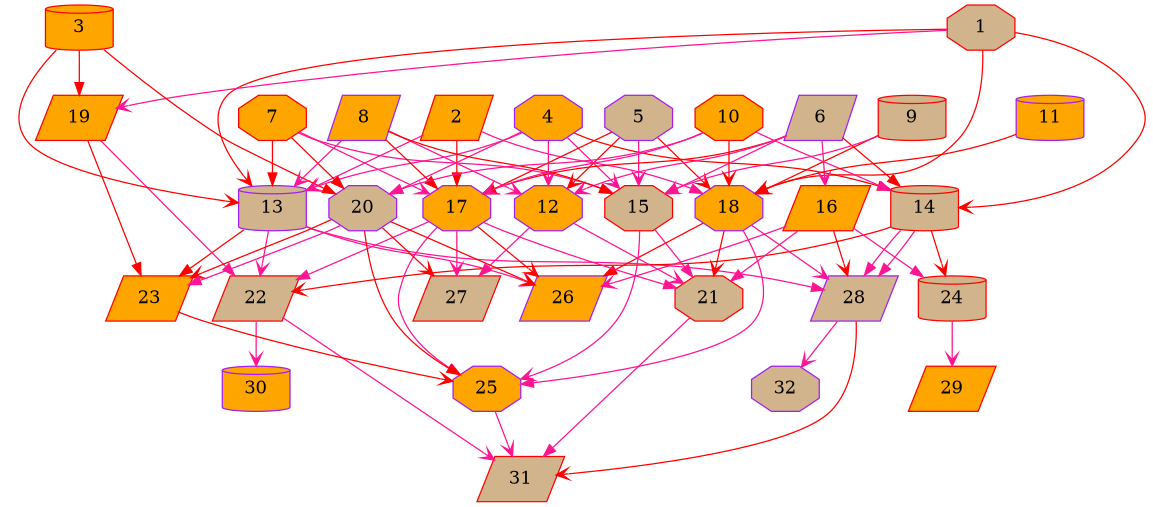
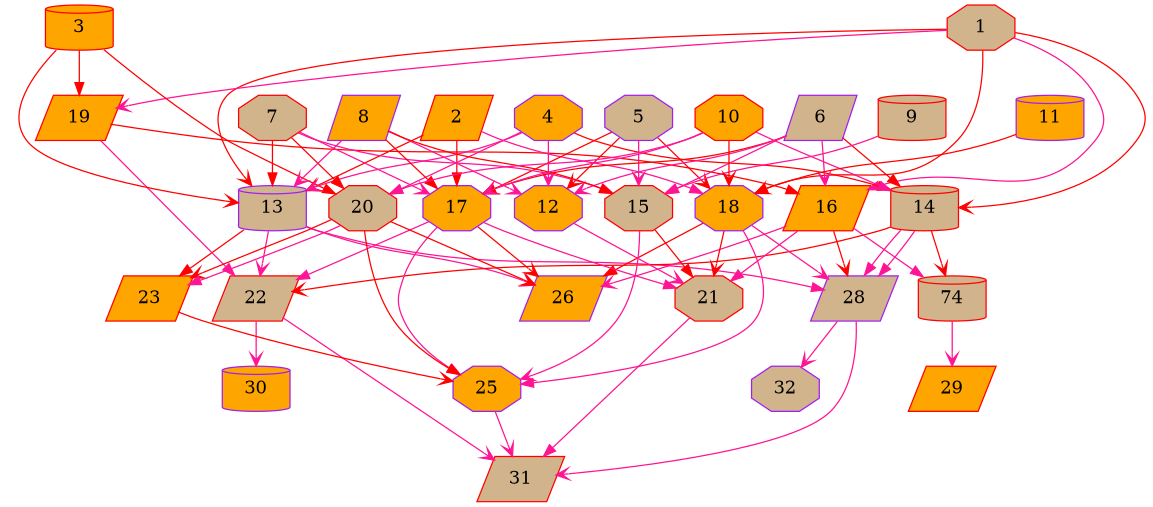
node "7": fillcolor orange -> tan
edge "4" -> "15": removed
edge "2" -> "13": color deeppink -> red
edge "6" -> "15": arrowhead vee -> normal
edge "9" -> "18": removed
edge "1" -> "16": added
edge "19" -> "23": now "19" -> "16"
node "20": color purple -> red
edge "15" -> "21": color deeppink -> red
node "27": removed
node "24": label "24" -> "74"
edge "28" -> "31": color red -> deeppink
